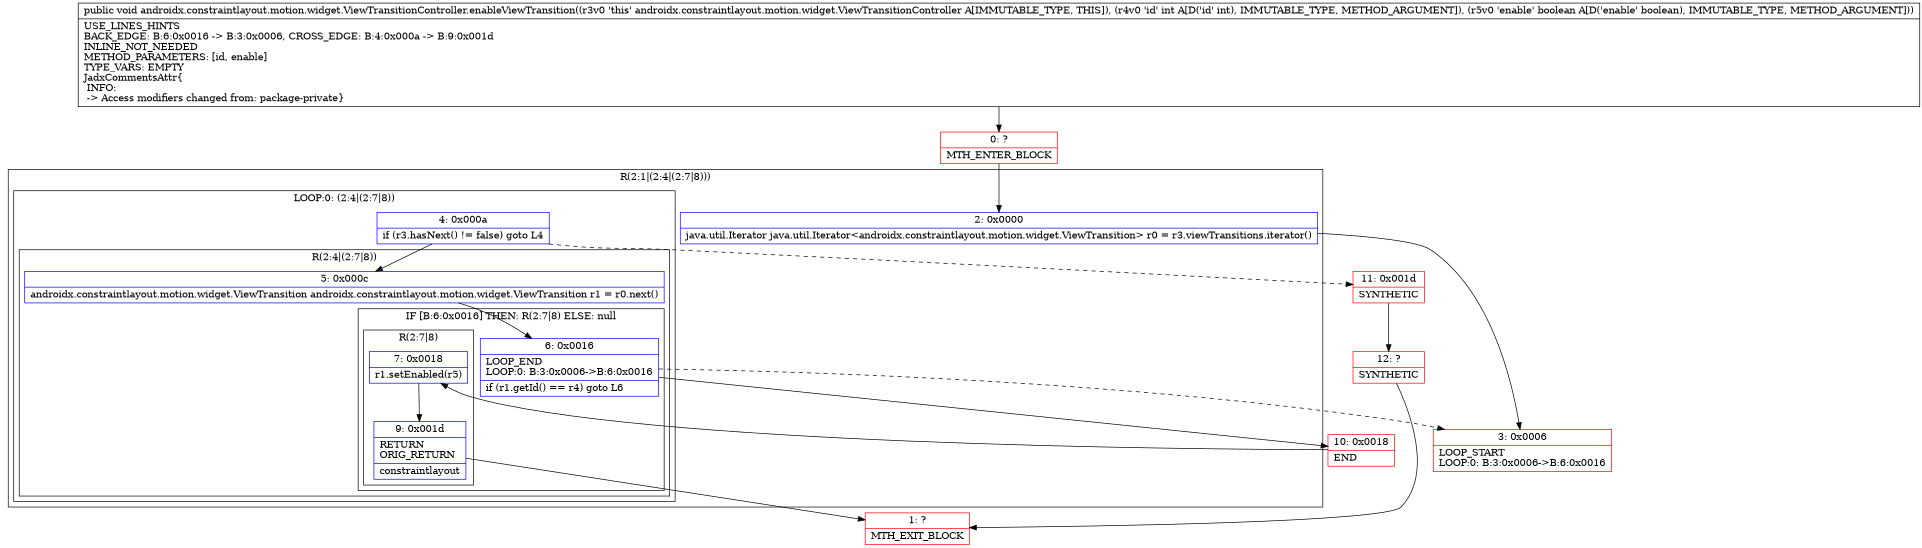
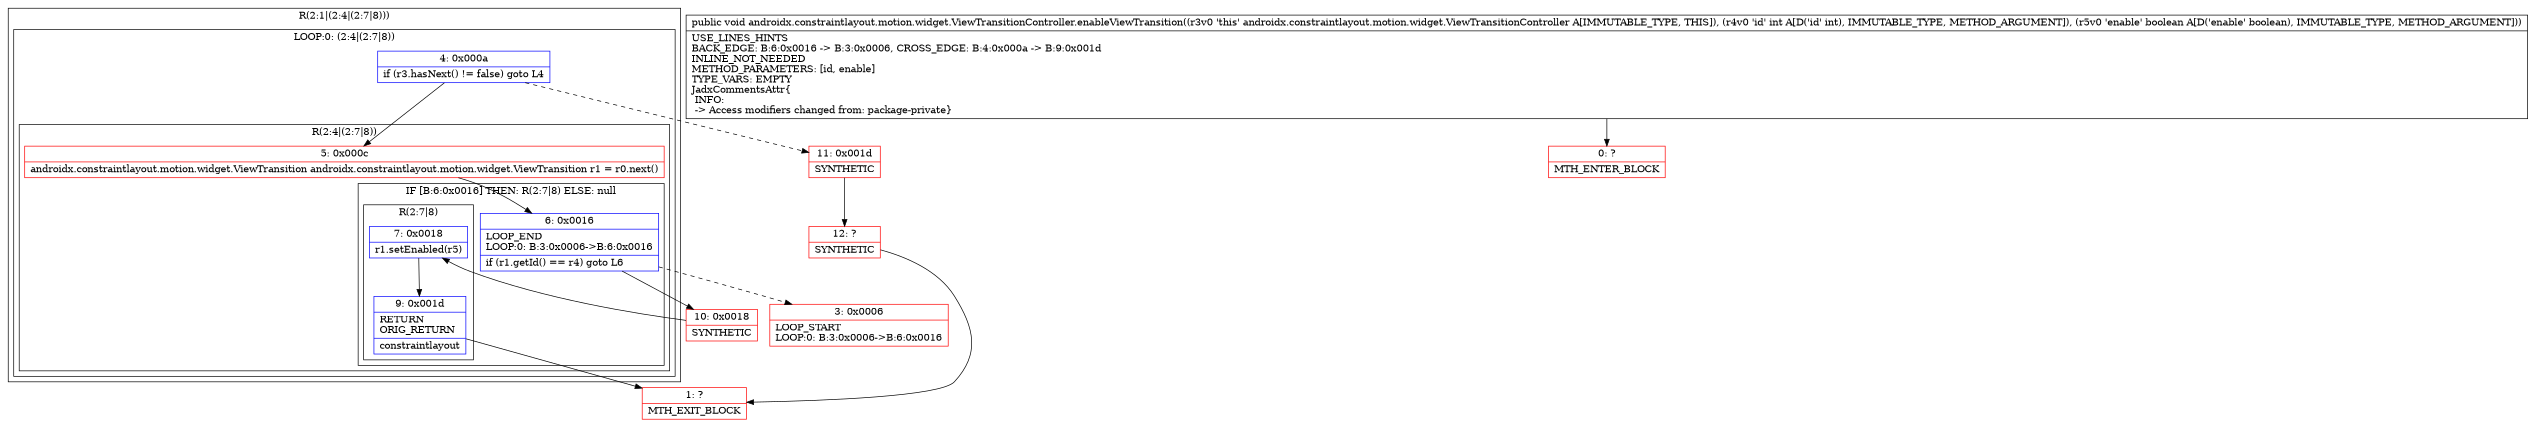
node "2: 0x0000": removed
node "5: 0x000c": color blue -> red
node "10: 0x0018": text "END" -> "SYNTHETIC"
